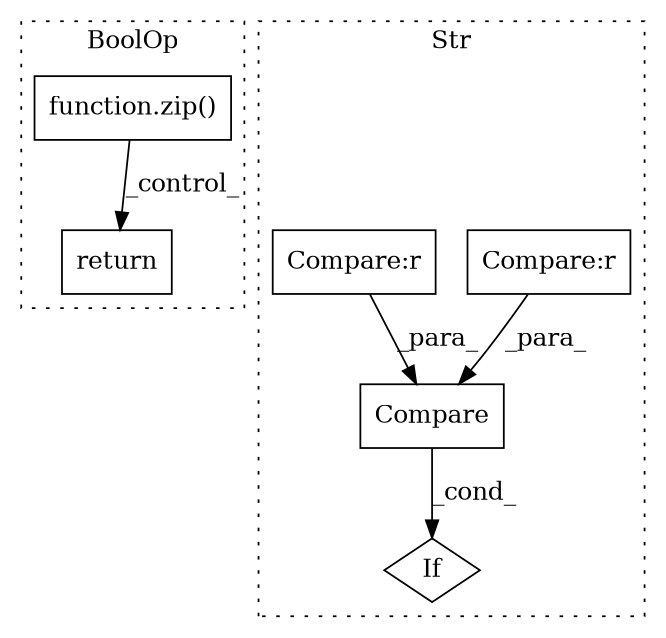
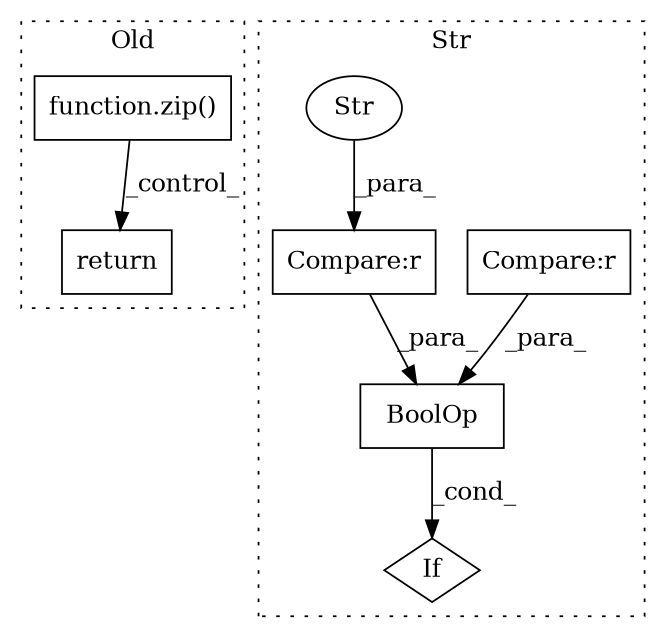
cluster "BoolOp": label "BoolOp" -> "Old"
node "Str": added
node "Compare": label "Compare" -> "BoolOp"
